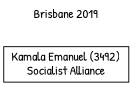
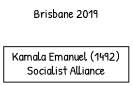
node "Kamala Emanuel (3492) Socialist Alliance": label "Kamala Emanuel (3492) Socialist Alliance" -> "Kamala Emanuel (1492) Socialist Alliance"
